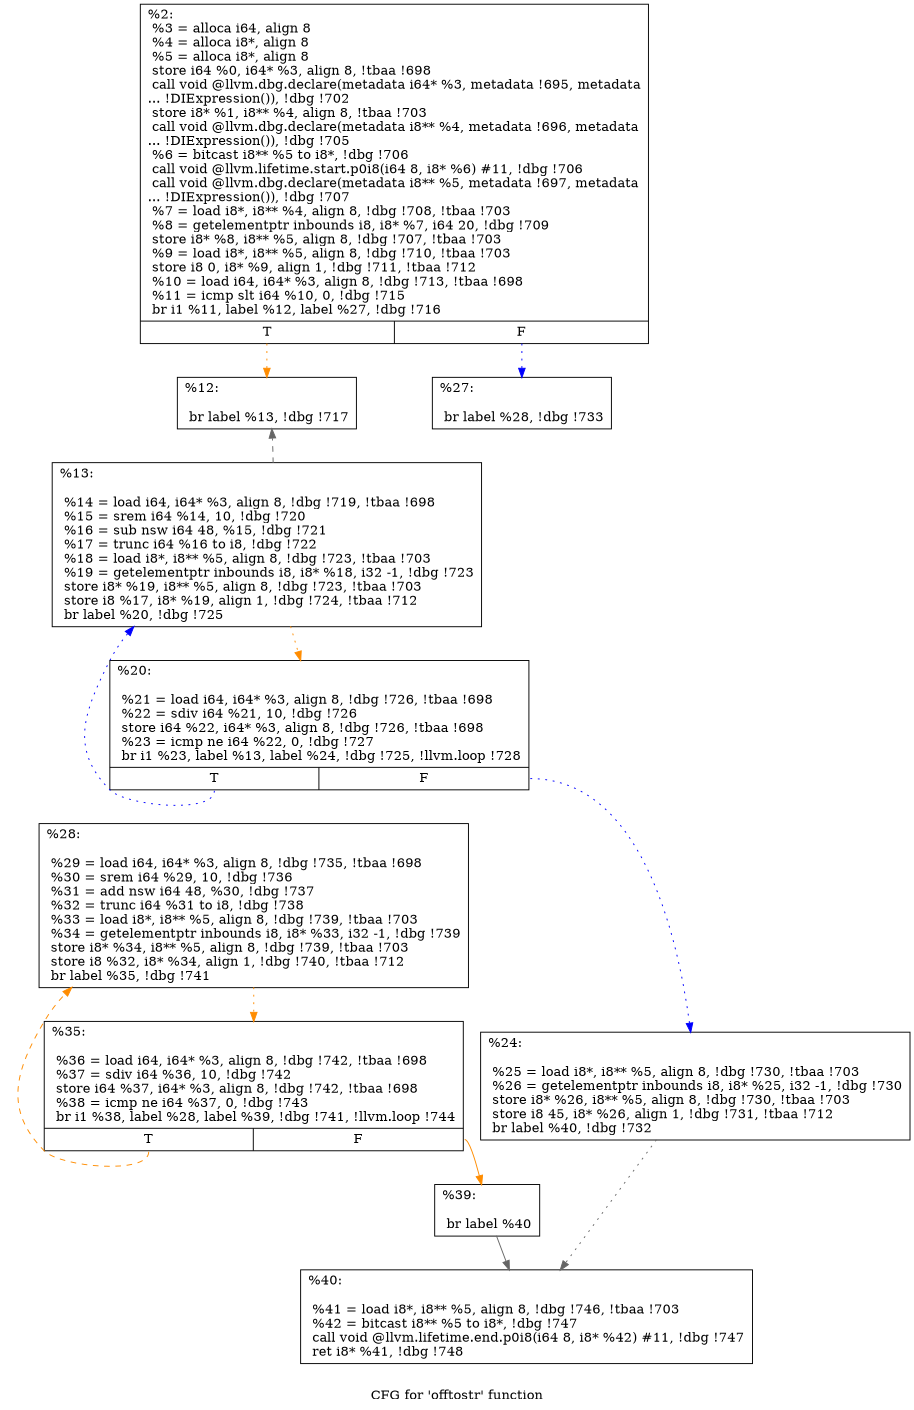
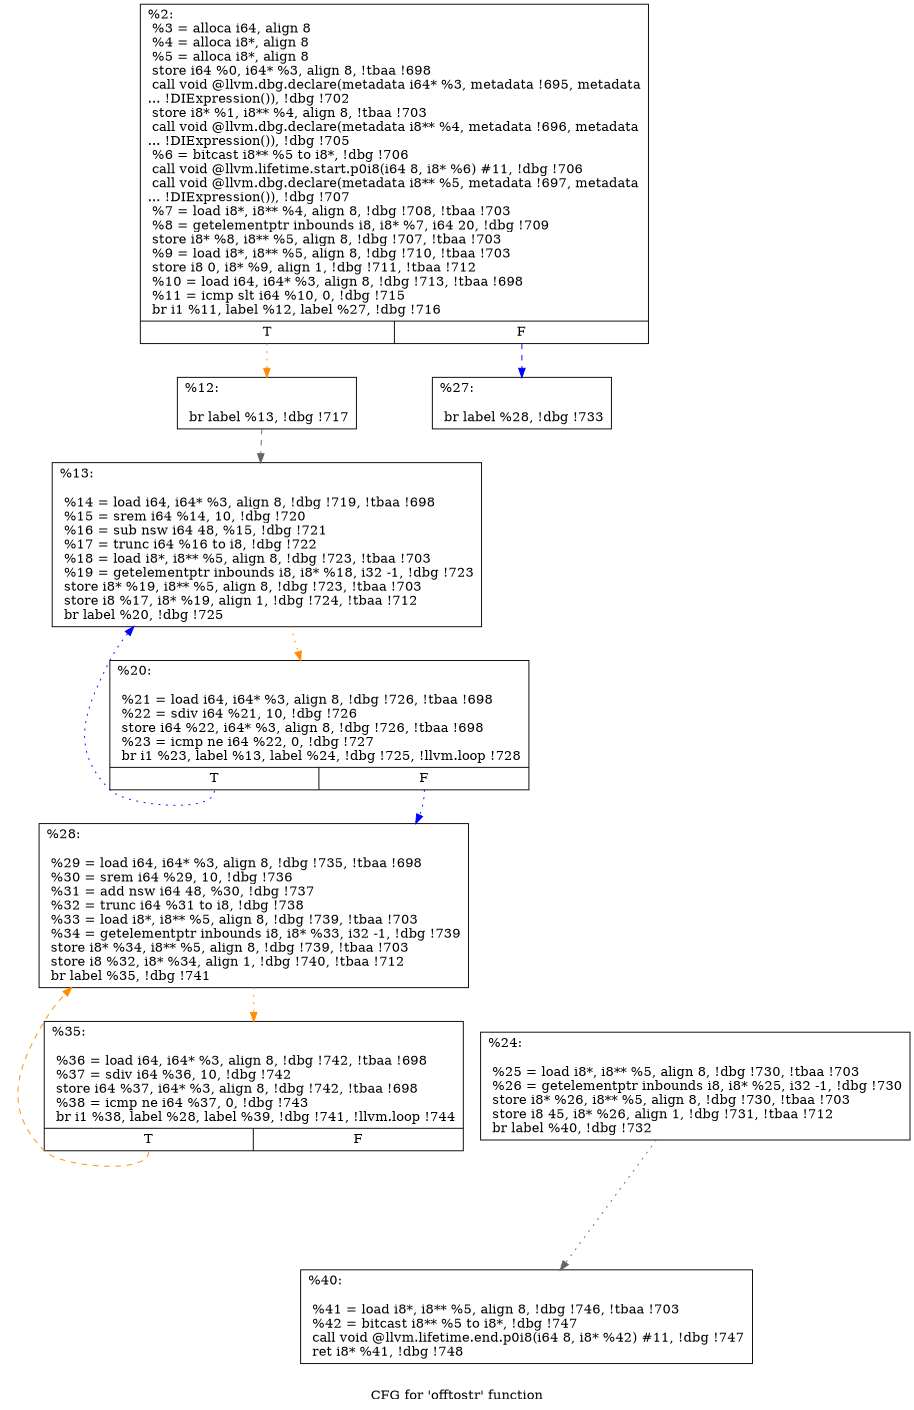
edge "%2:" -> "%27:": style dotted -> dashed
edge "%13:" -> "%12:": reversed
edge "%20:" -> "%24:": now "%20:" -> "%28:"
node "%39:": removed
